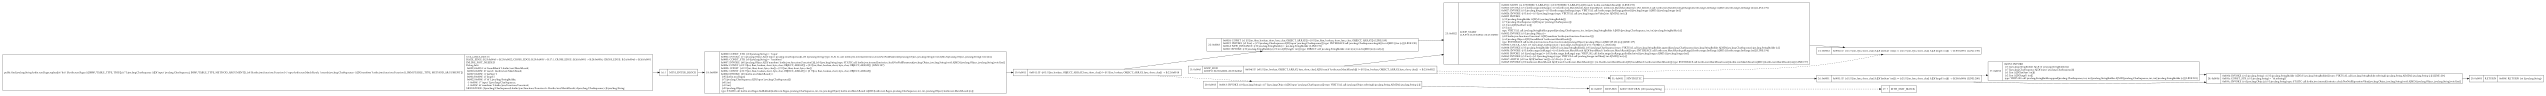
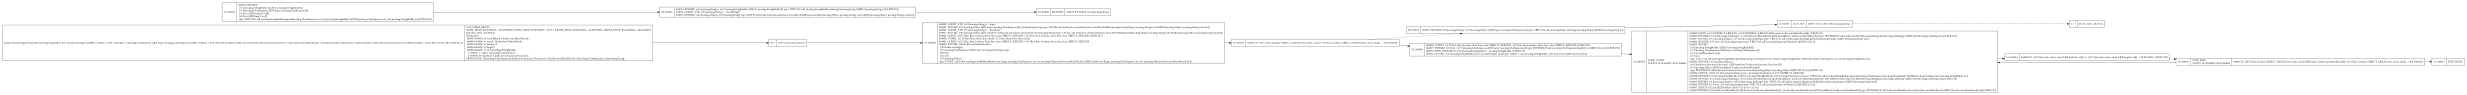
edge "25: 0x004f" -> "24: 0x004d": reversed
node "26: 0x0051": removed
